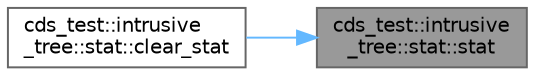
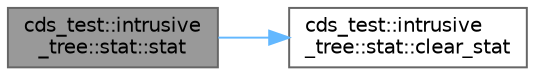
edge "cds_test::intrusive _tree::stat::clear_stat" -> "cds_test::intrusive _tree::stat::stat": reversed
